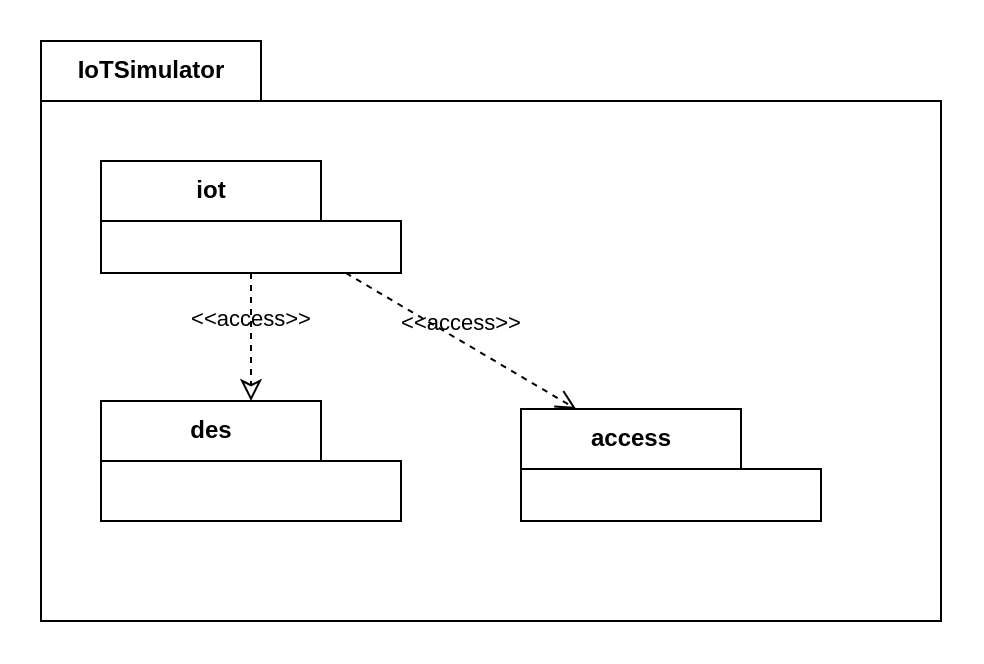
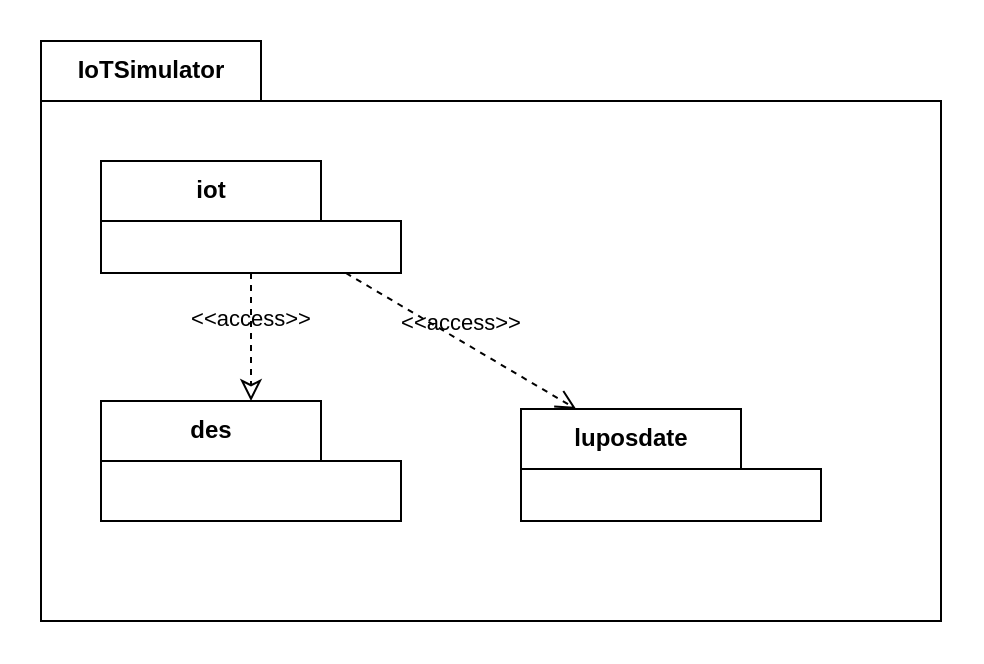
node "access": label "access" -> "luposdate"
